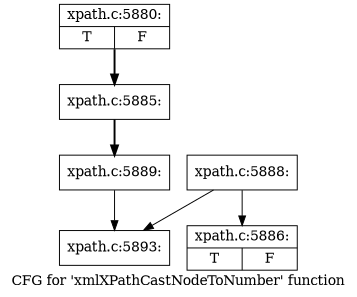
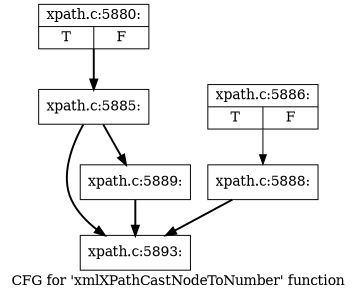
edge "xpath.c:5885:" -> "xpath.c:5893:": added
edge "xpath.c:5888:" -> "xpath.c:5886:": reversed
edge "xpath.c:5889:" -> "xpath.c:5893:": style solid -> bold
edge "xpath.c:5888:" -> "xpath.c:5893:": style solid -> bold
